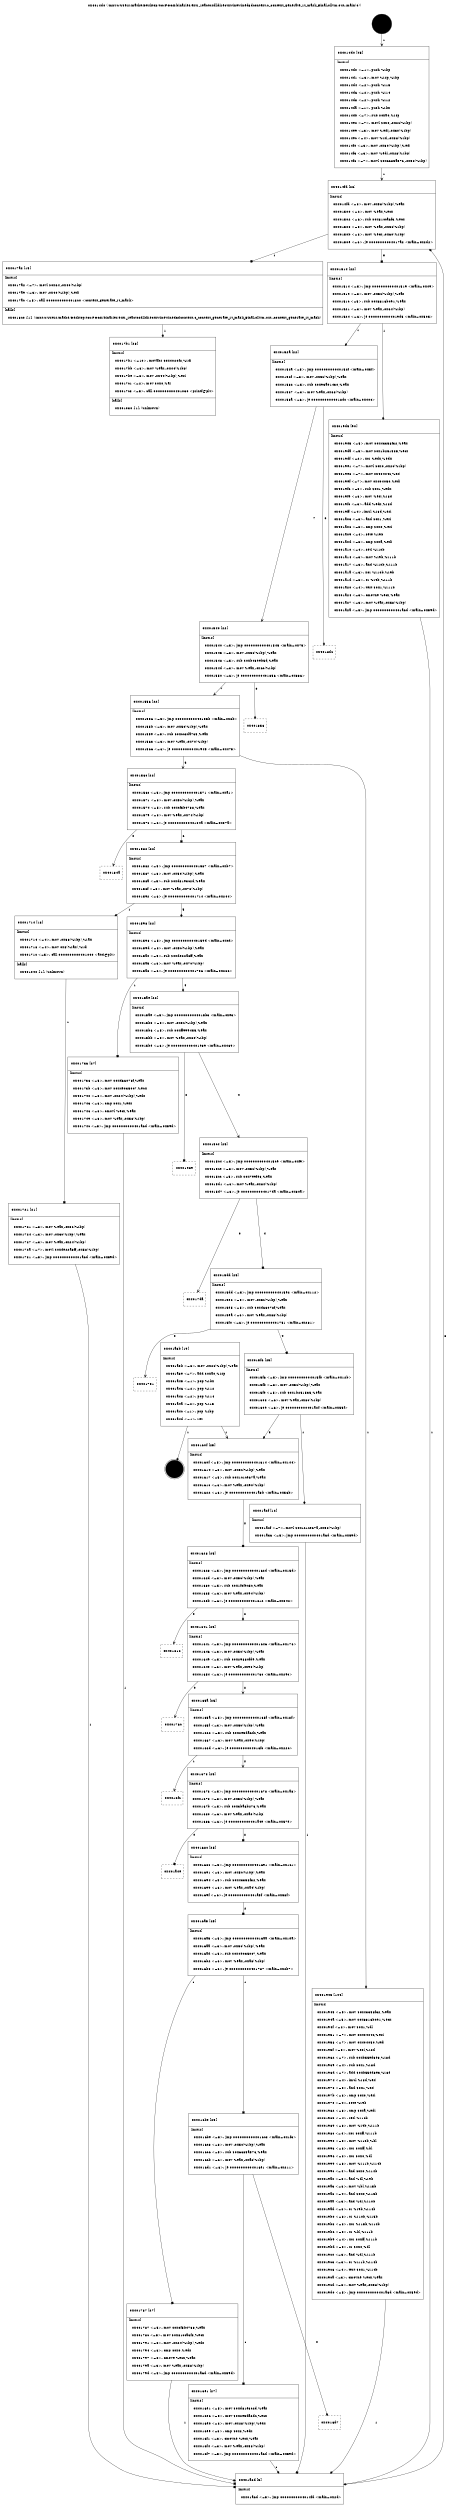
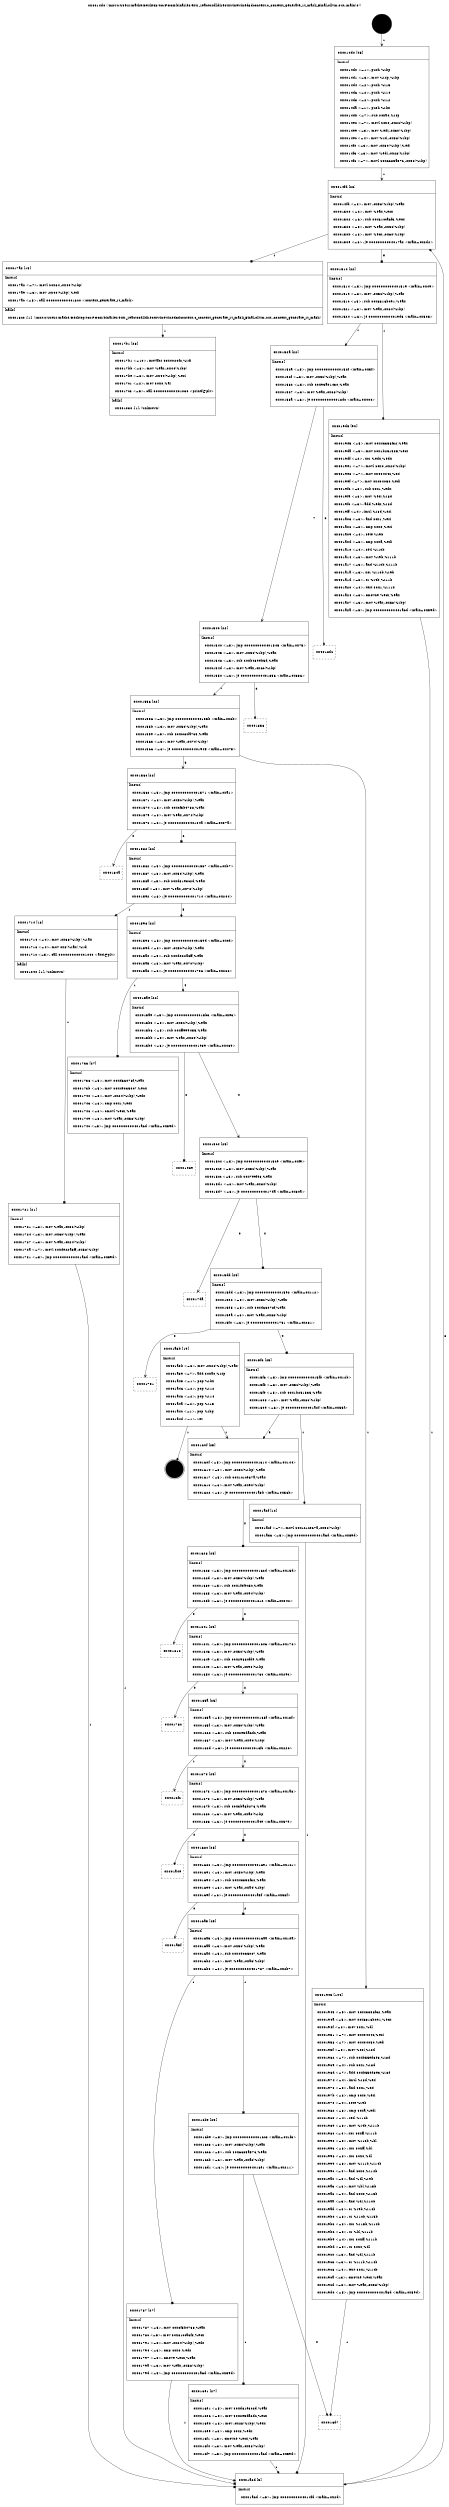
edge "0x401673 [25]" -> "0x401a4e": arrowhead box -> diamond
node "0x401a5f": added
edge "0x401945 [144]" -> "0x401a6d [5]": now "0x401945 [144]" -> "0x4016d7"
